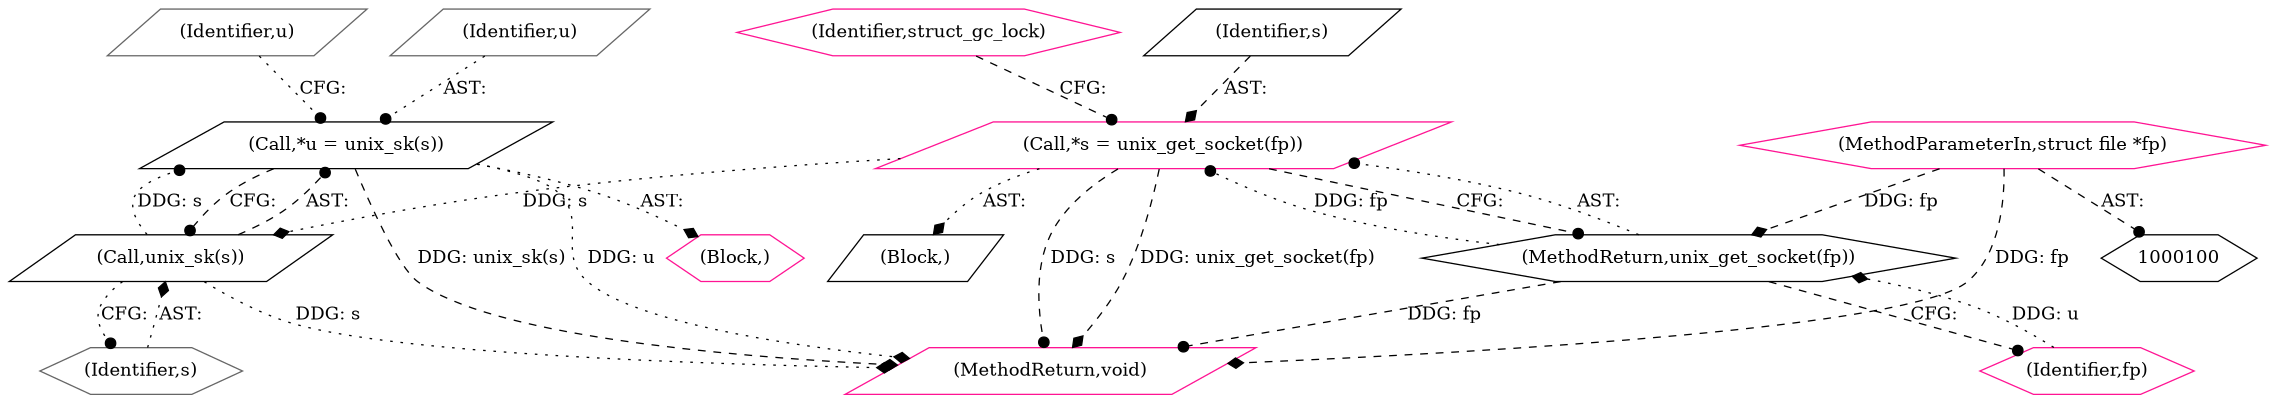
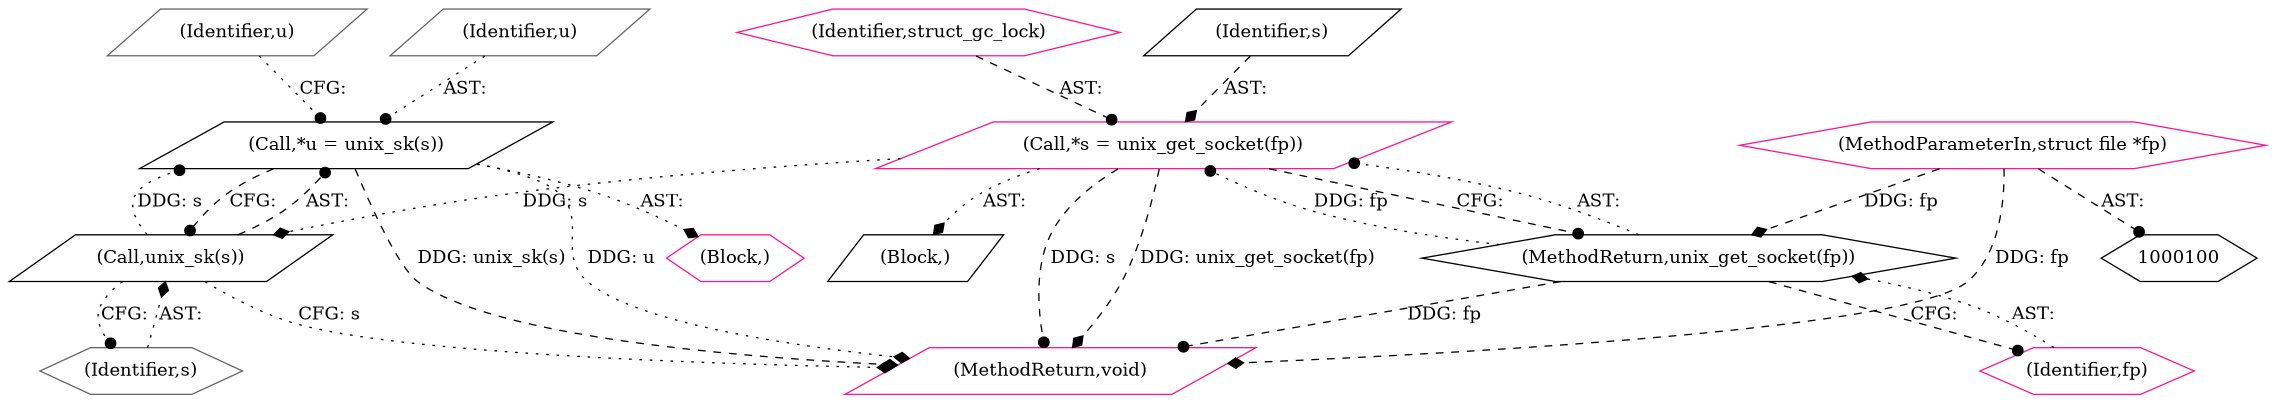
edge "(Identifier,struct_gc_lock)" -> "(Call,*s = unix_get_socket(fp))": label "CFG: " -> "AST: "
edge "(Call,unix_sk(s))" -> "(MethodReturn,void)": label "DDG: s" -> "CFG: s"
edge "(Identifier,fp)" -> "(MethodReturn,unix_get_socket(fp))": label "DDG: u" -> "AST: "
